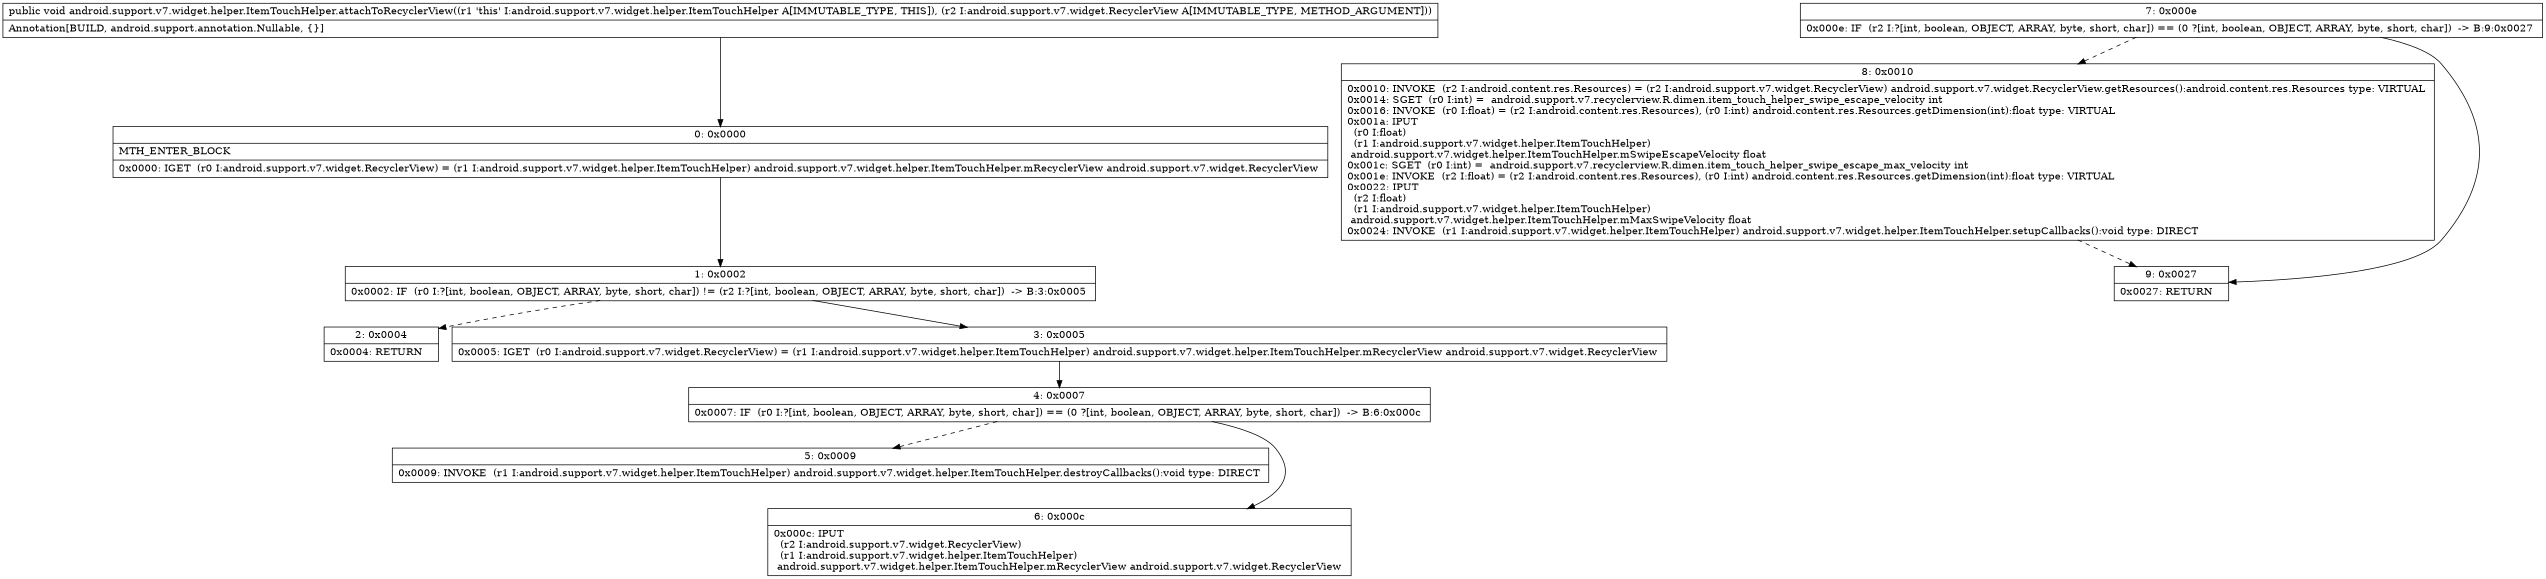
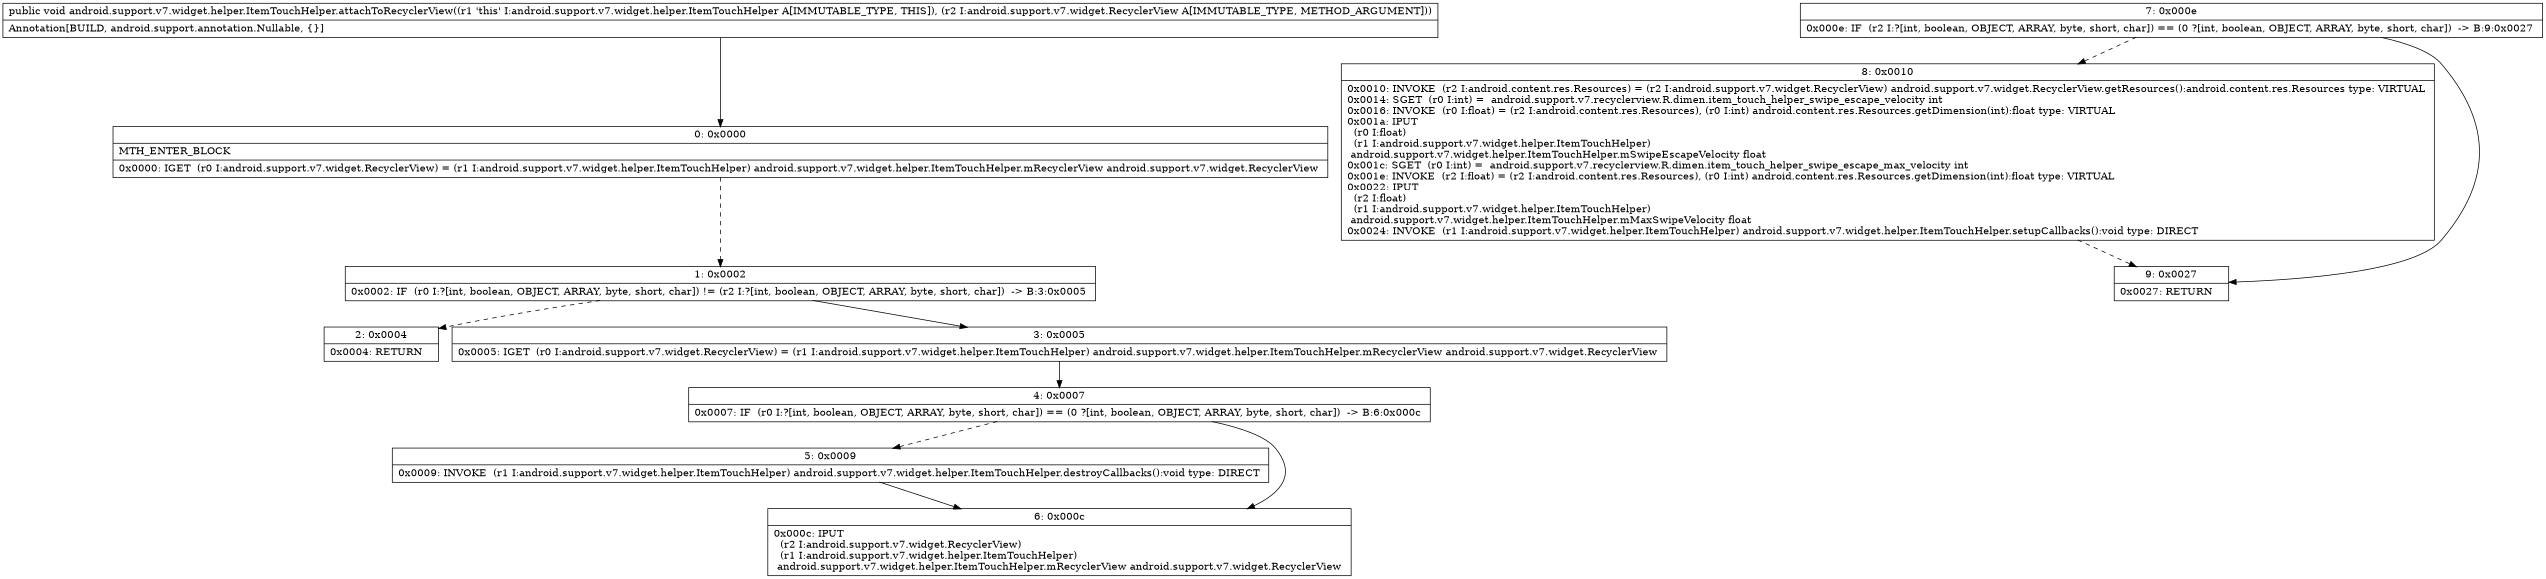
edge "0: 0x0000" -> "1: 0x0002": style solid -> dashed
edge "5: 0x0009" -> "6: 0x000c": added
